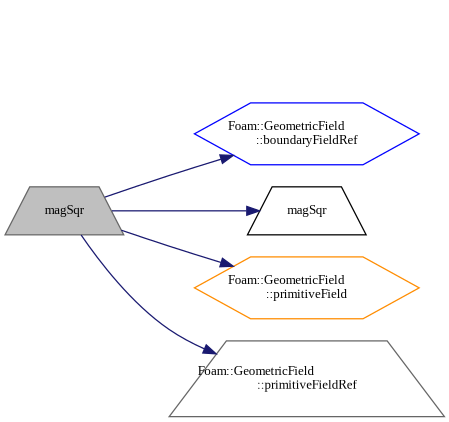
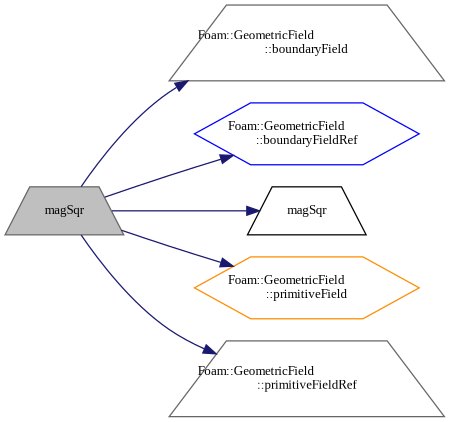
node "Foam::GeometricField ::boundaryField": added
